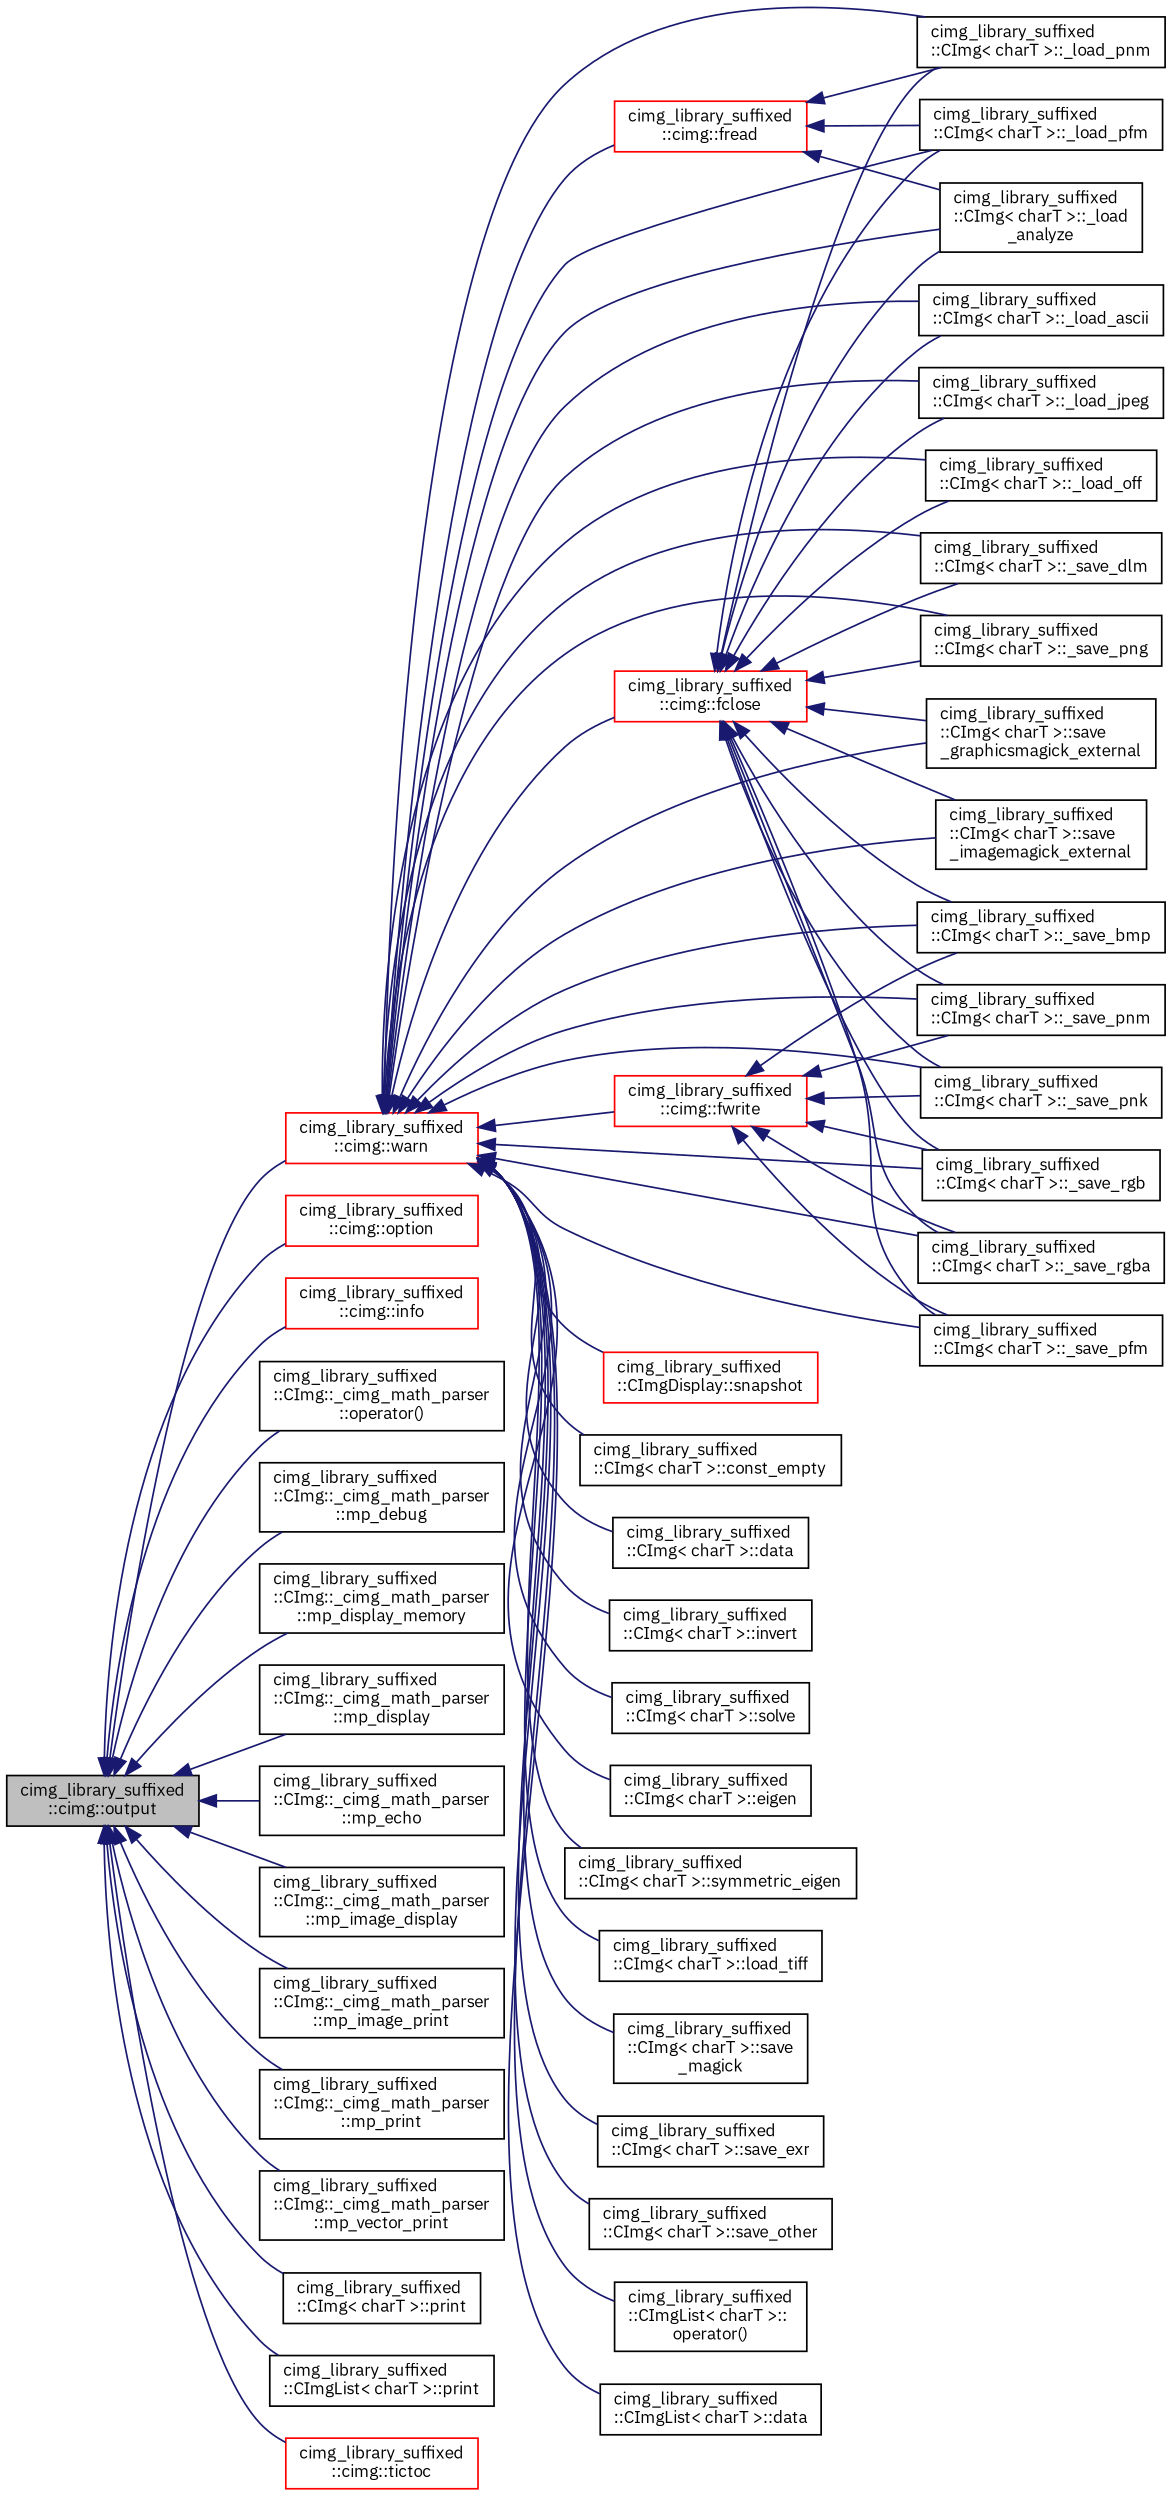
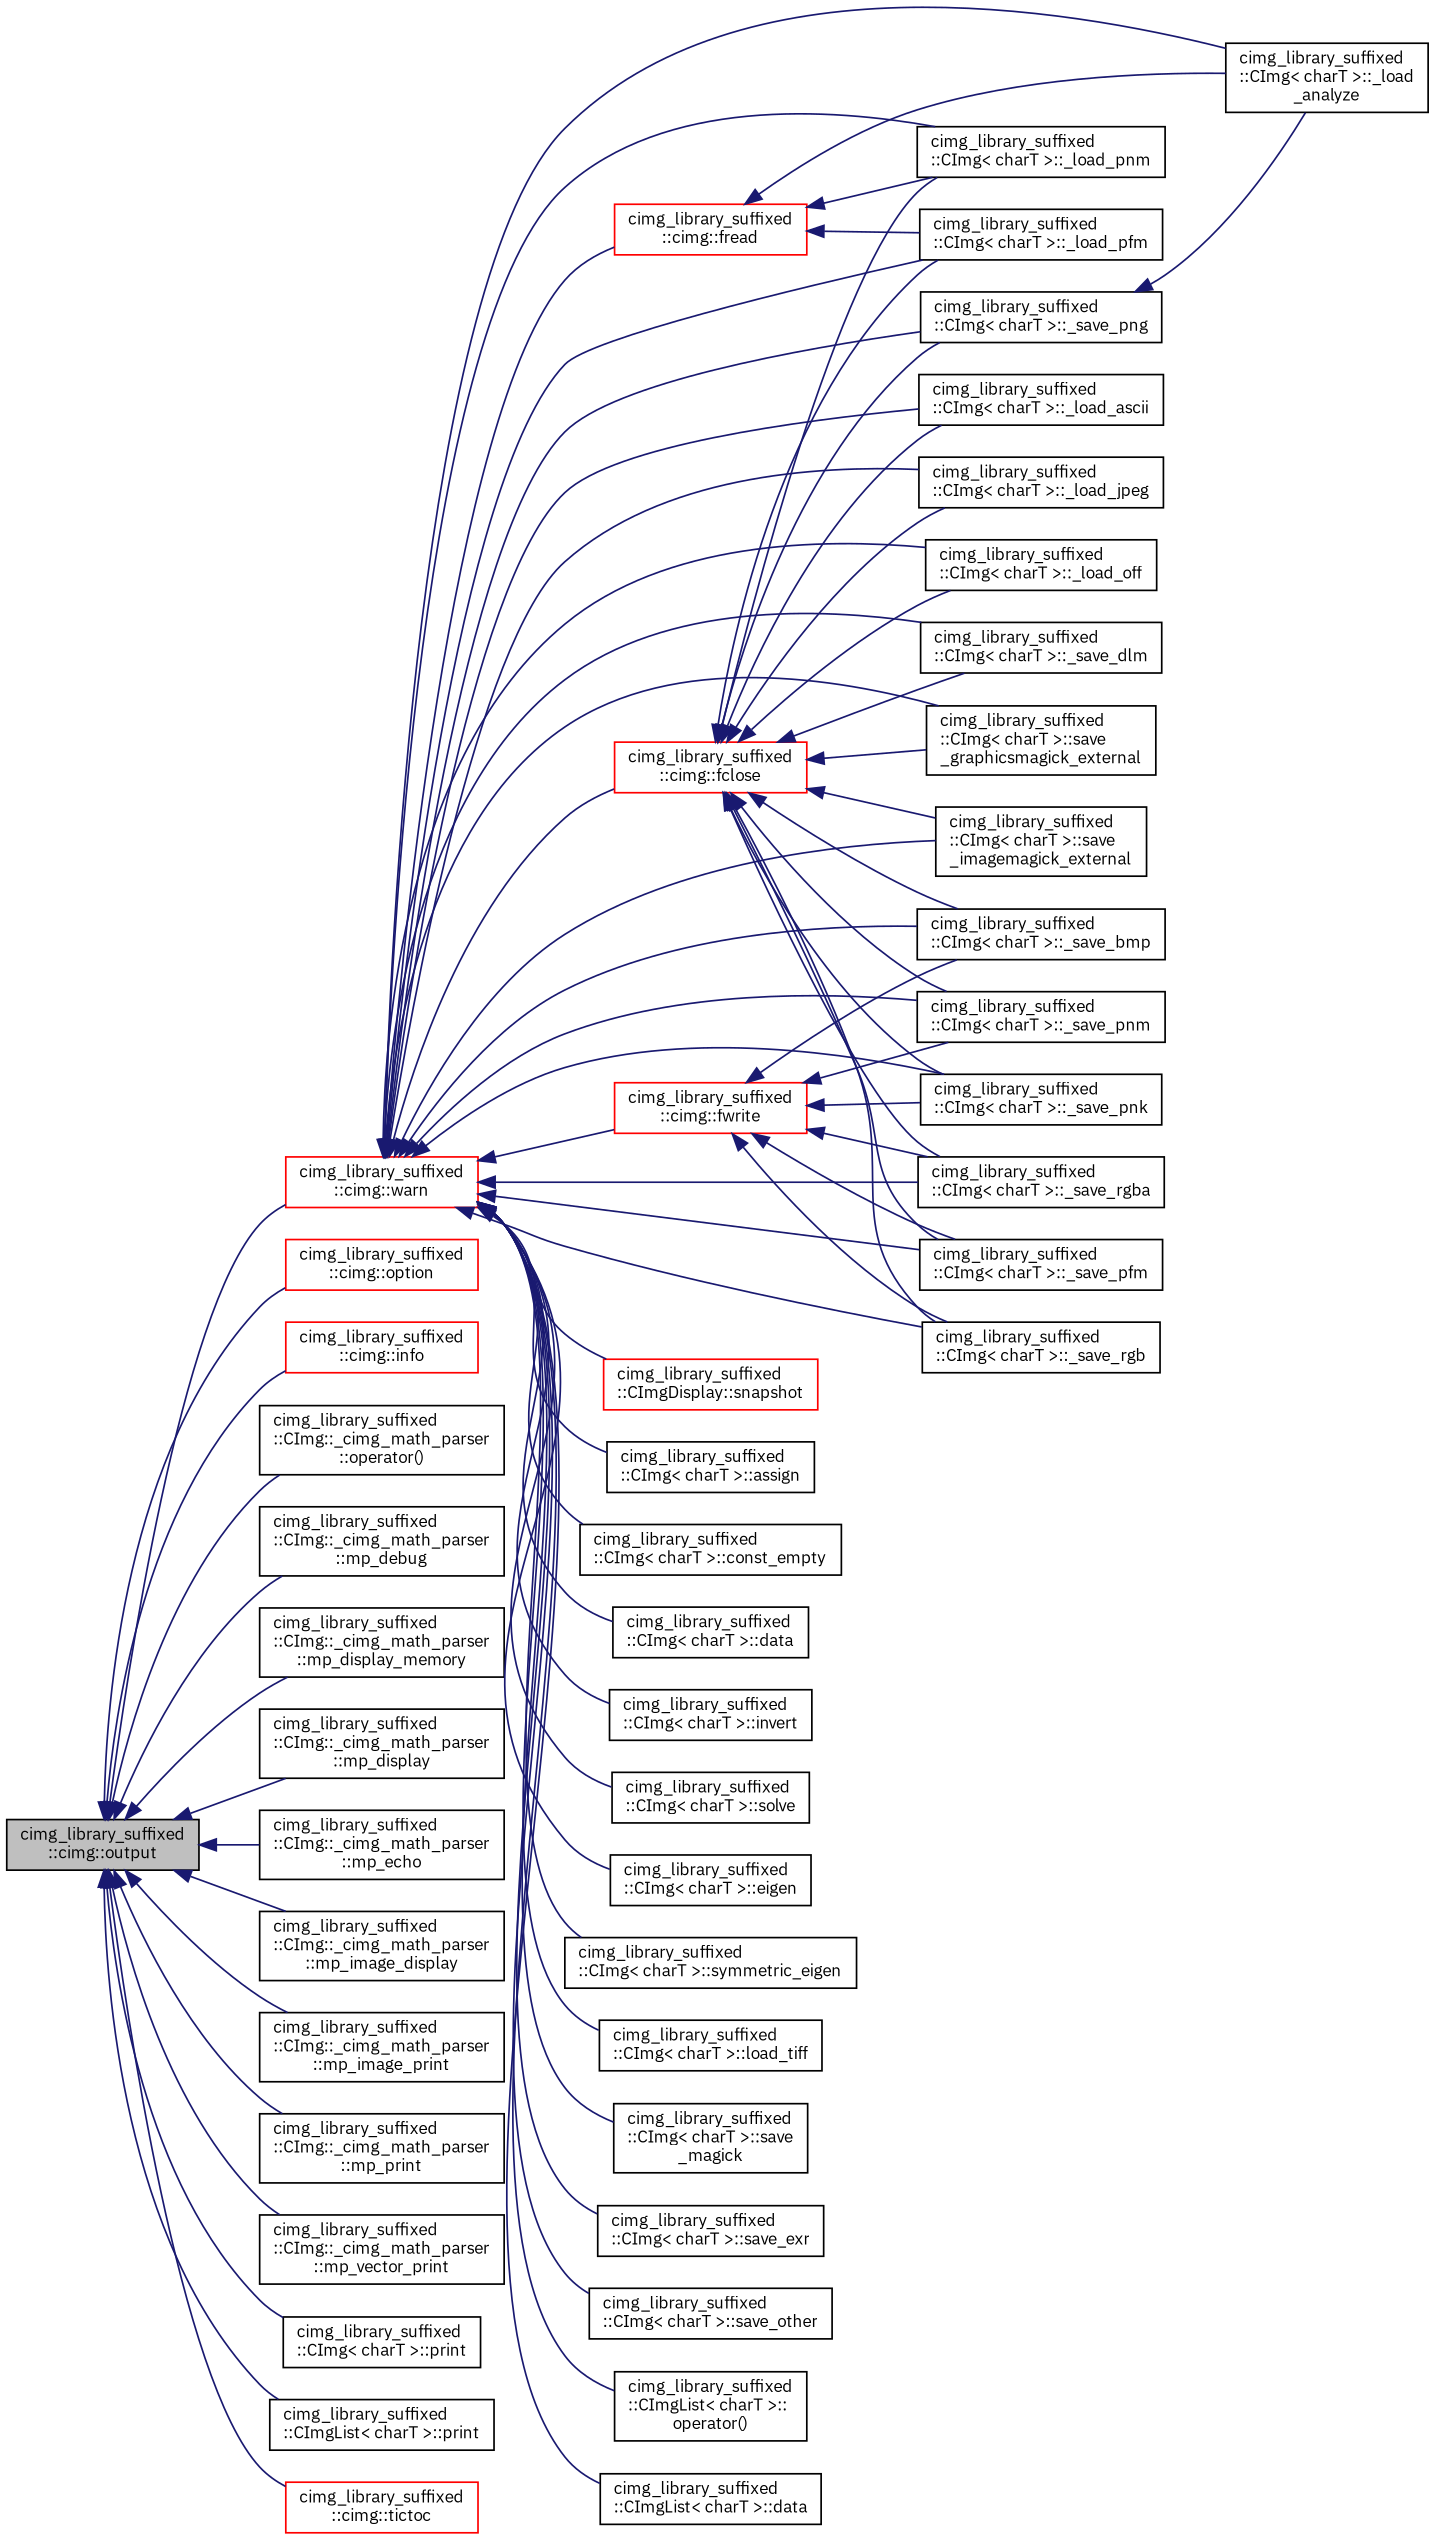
edge "cimg_library_suffixed ::CImg< charT >::_load _analyze" -> "cimg_library_suffixed ::cimg::fclose": now "cimg_library_suffixed ::CImg< charT >::_load _analyze" -> "cimg_library_suffixed ::CImg< charT >::_save_png"
node "cimg_library_suffixed ::CImg< charT >::assign": added
